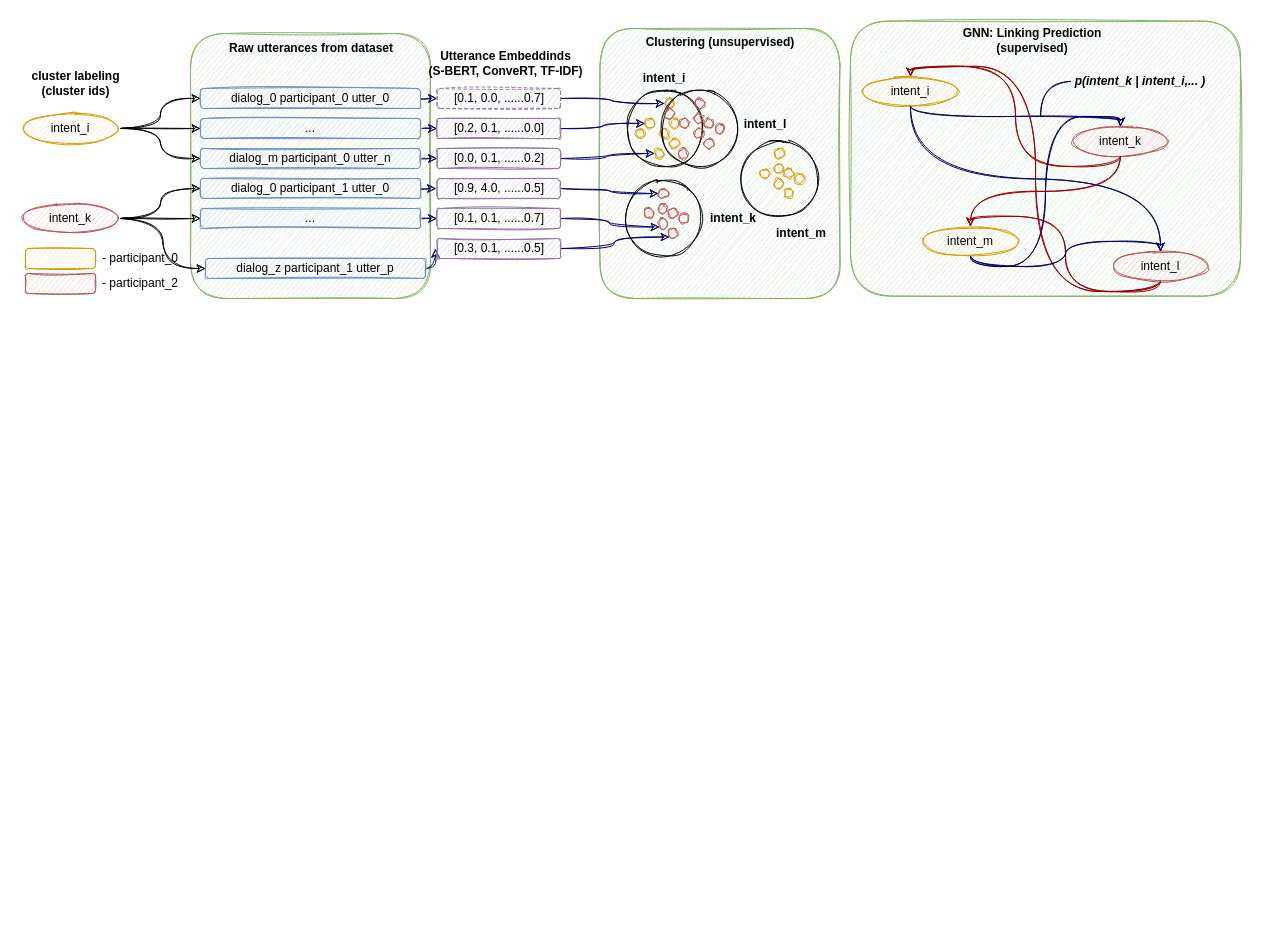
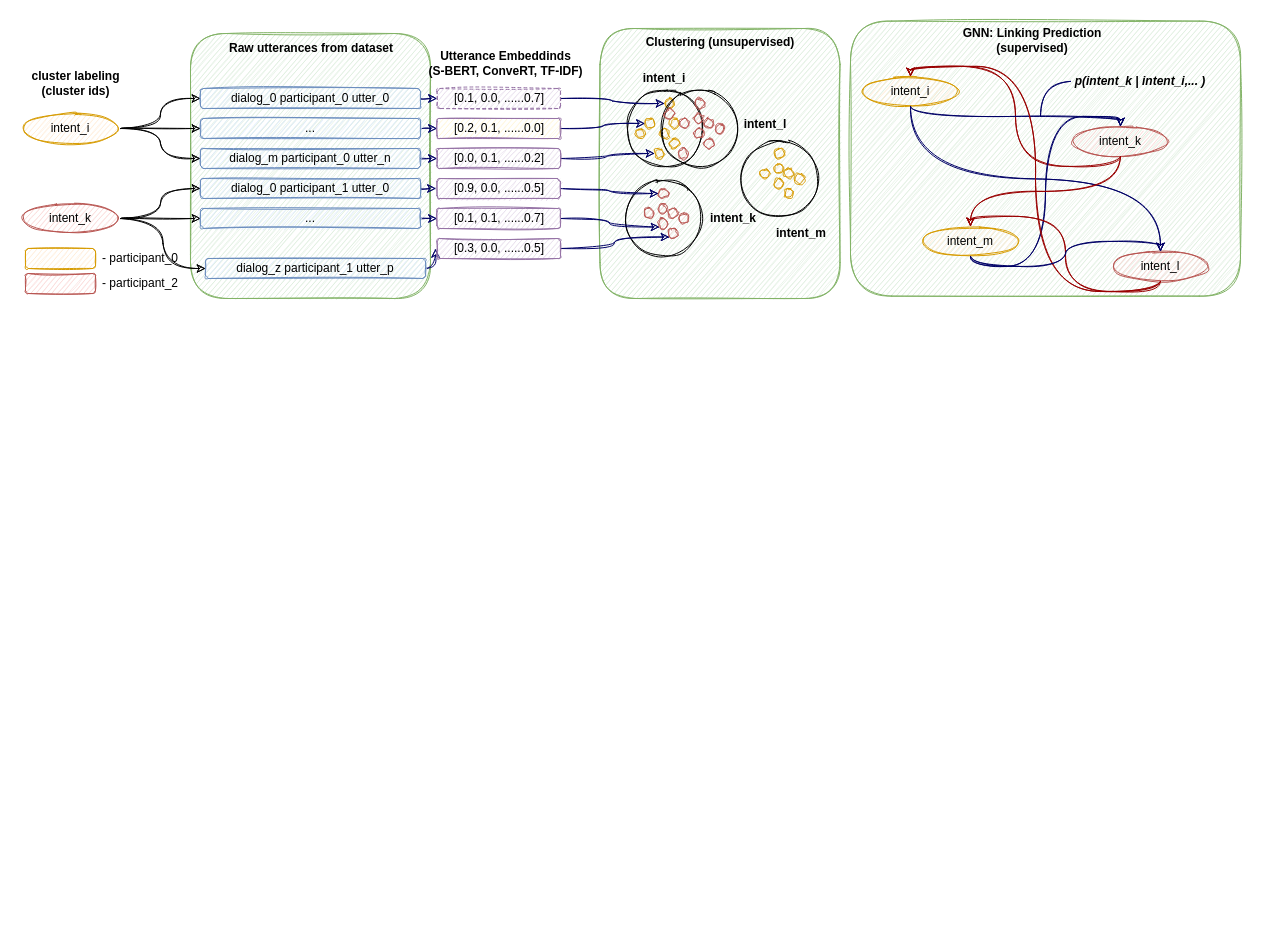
node "[0.2, 0.1, ......0.0]": fillcolor #e1d5e7 -> #fff2cc
node "[0.9, 4.0, ......0.5]": label "[0.9, 4.0, ......0.5]" -> "[0.9, 0.0, ......0.5]"
node "[0.3, 0.1, ......0.5]": label "[0.3, 0.1, ......0.5]" -> "[0.3, 0.0, ......0.5]"
